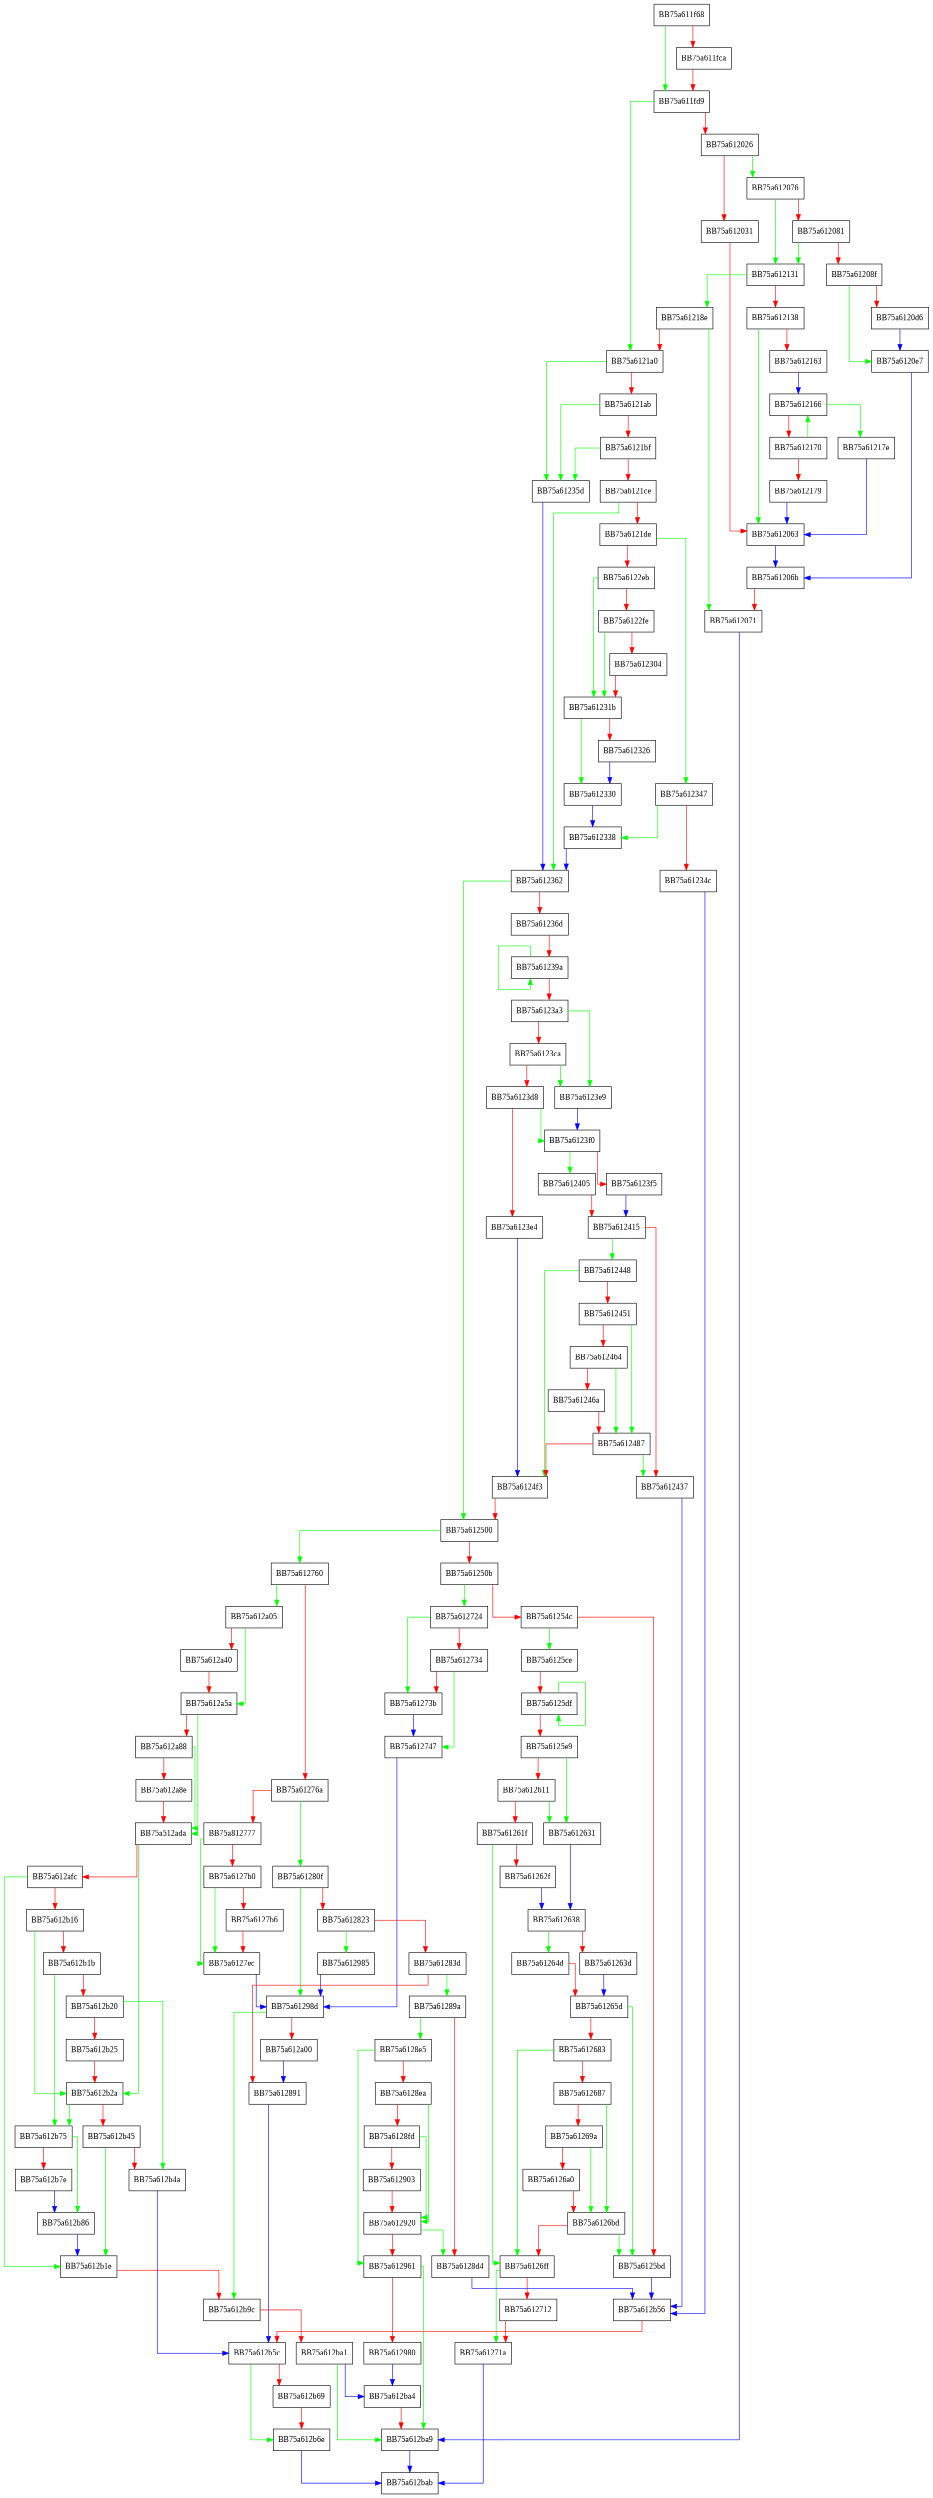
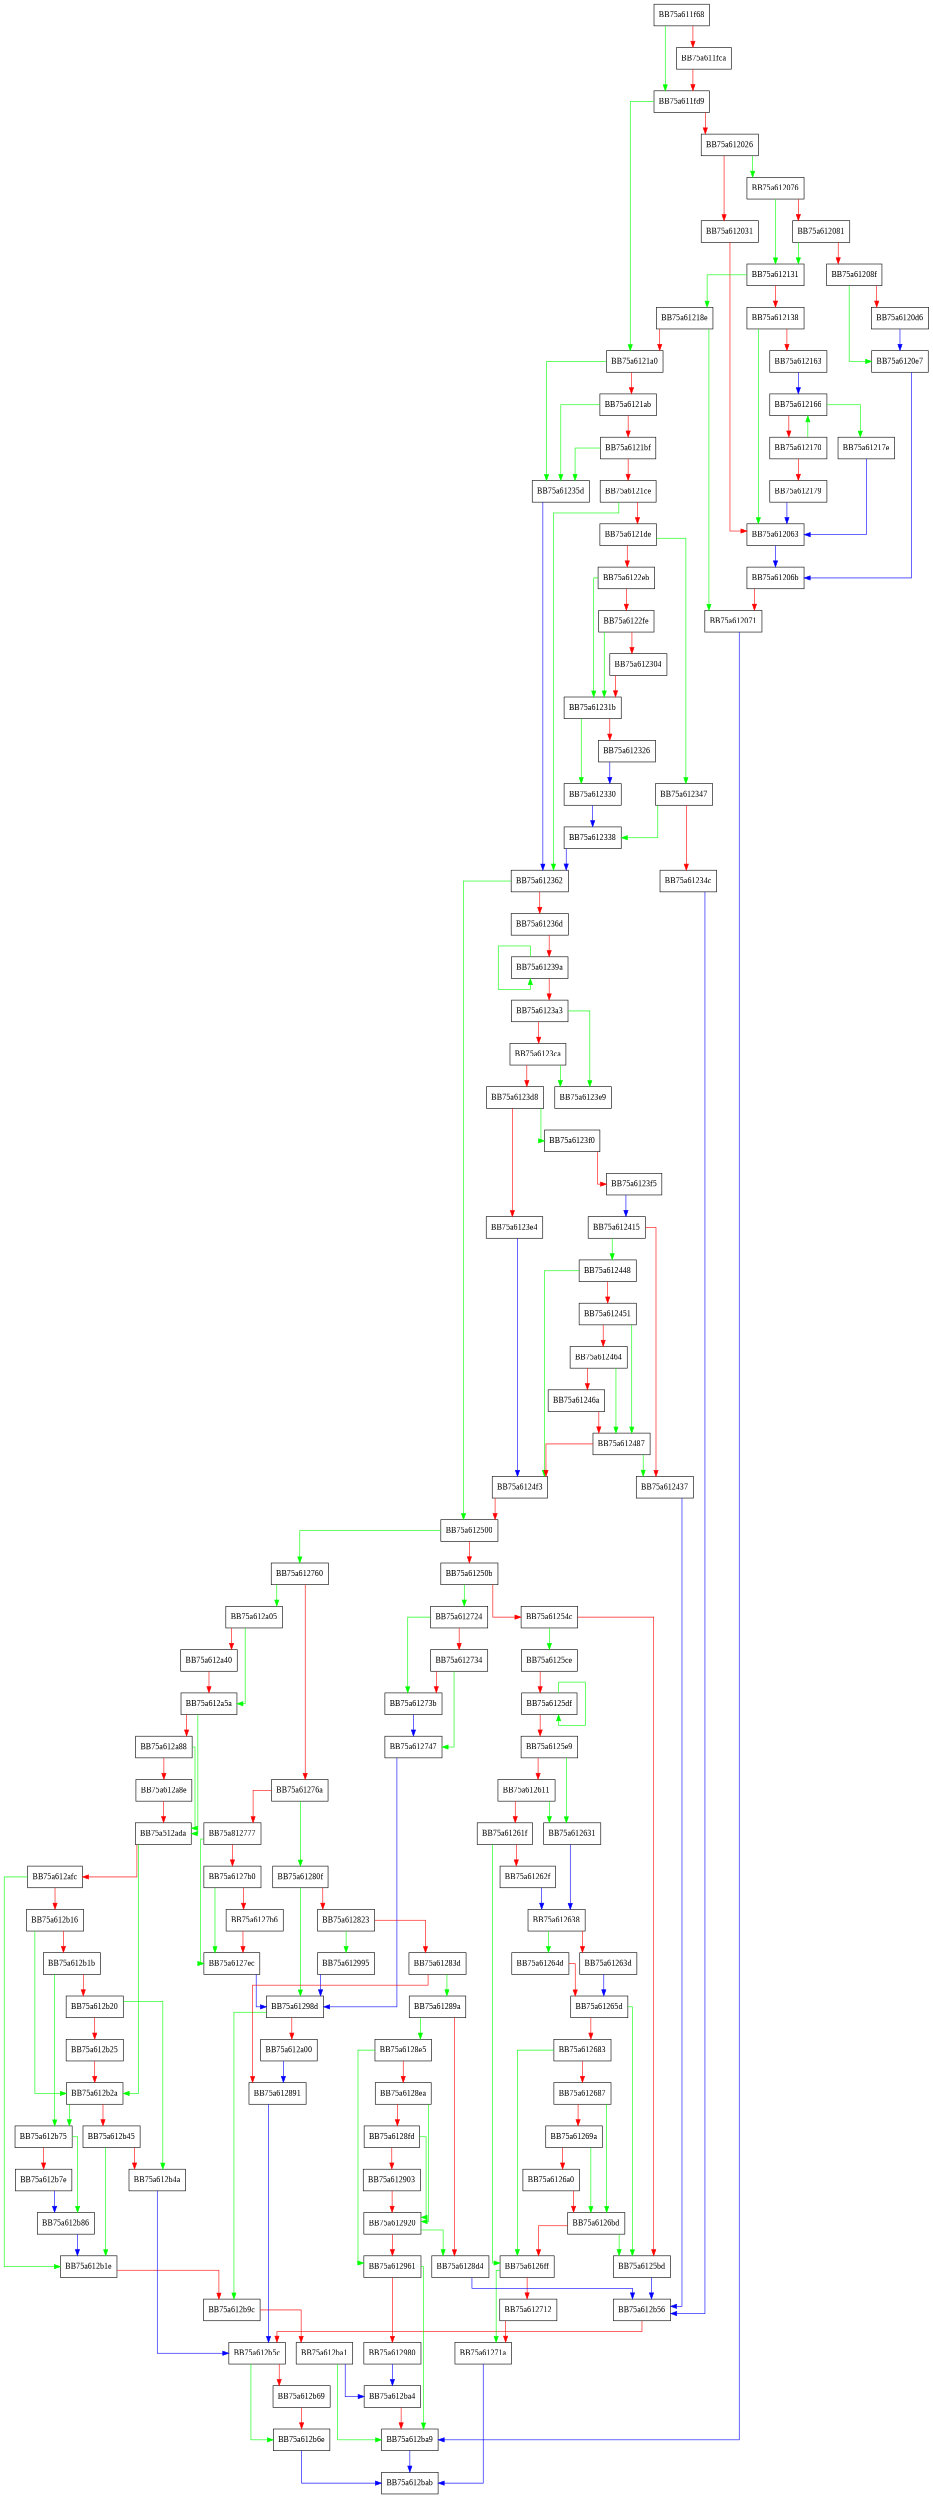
edge "BB75a6123e9" -> "BB75a6123f0": removed
node "BB75a612405": removed
node "BB75a612985": label "BB75a612985" -> "BB75a612995"
